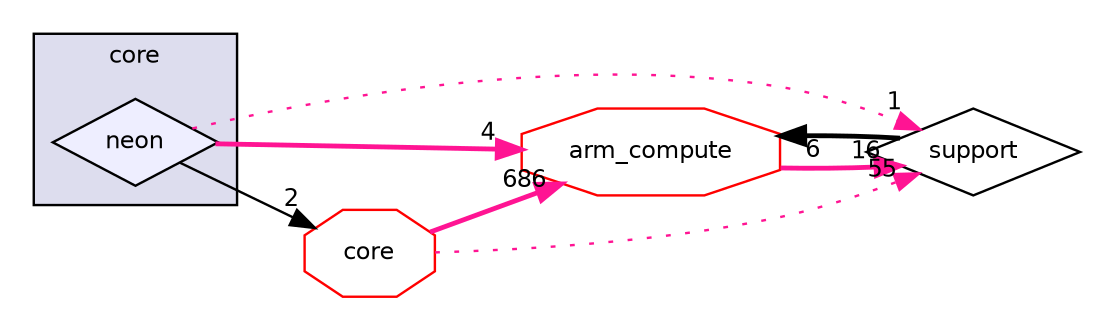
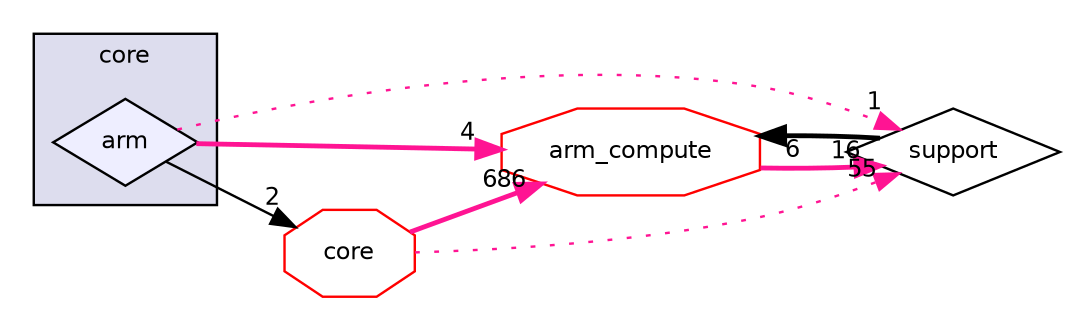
node "neon": label "neon" -> "arm"
